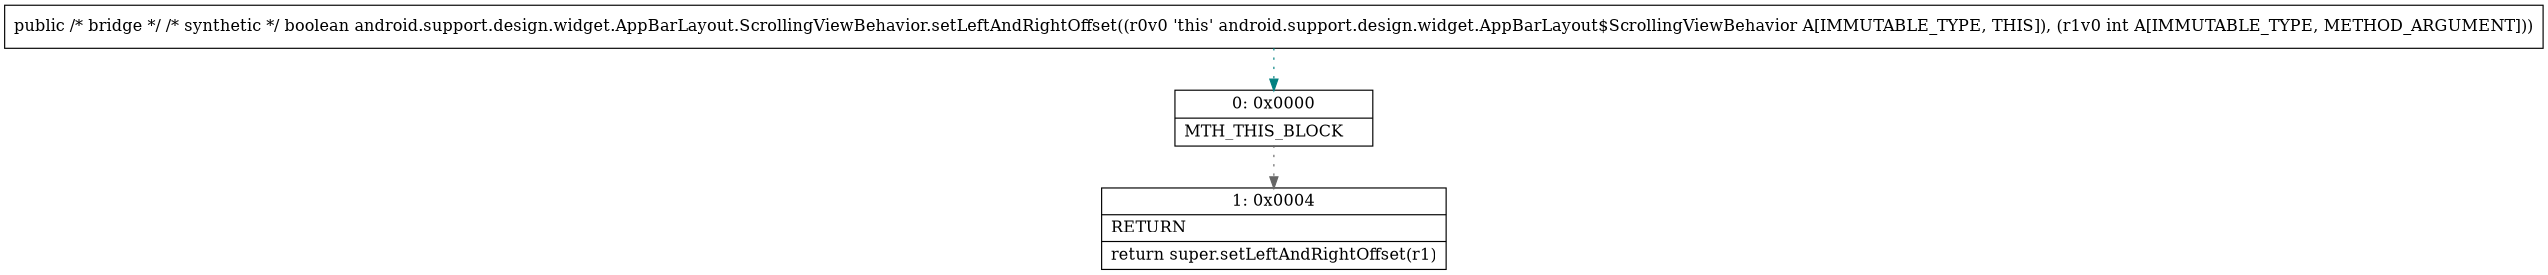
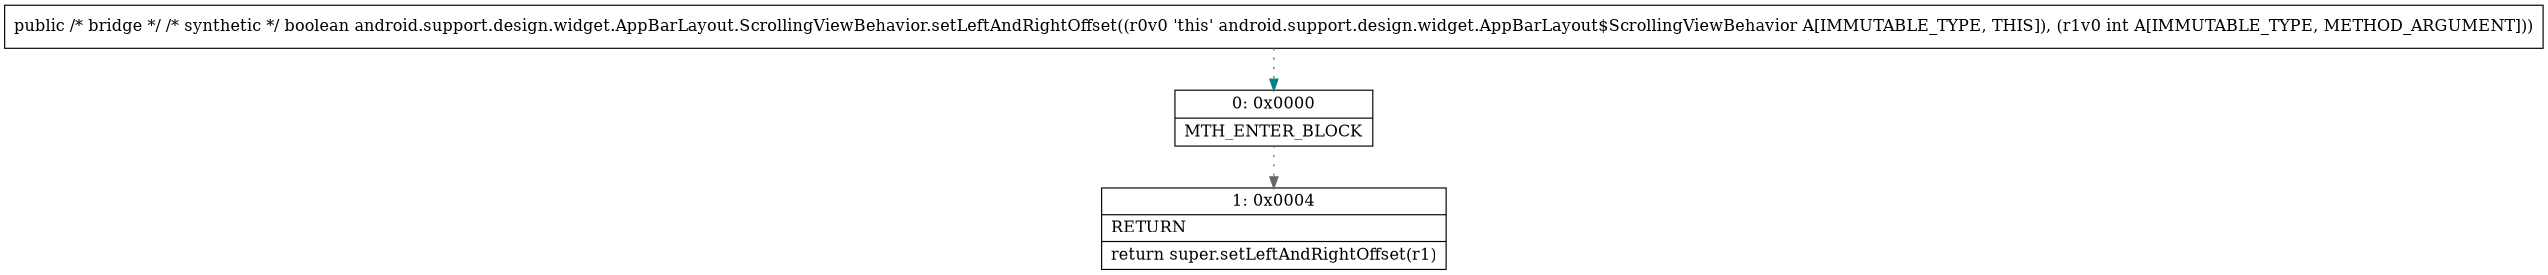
node "0: 0x0000": text "MTH_THIS_BLOCK" -> "MTH_ENTER_BLOCK"
